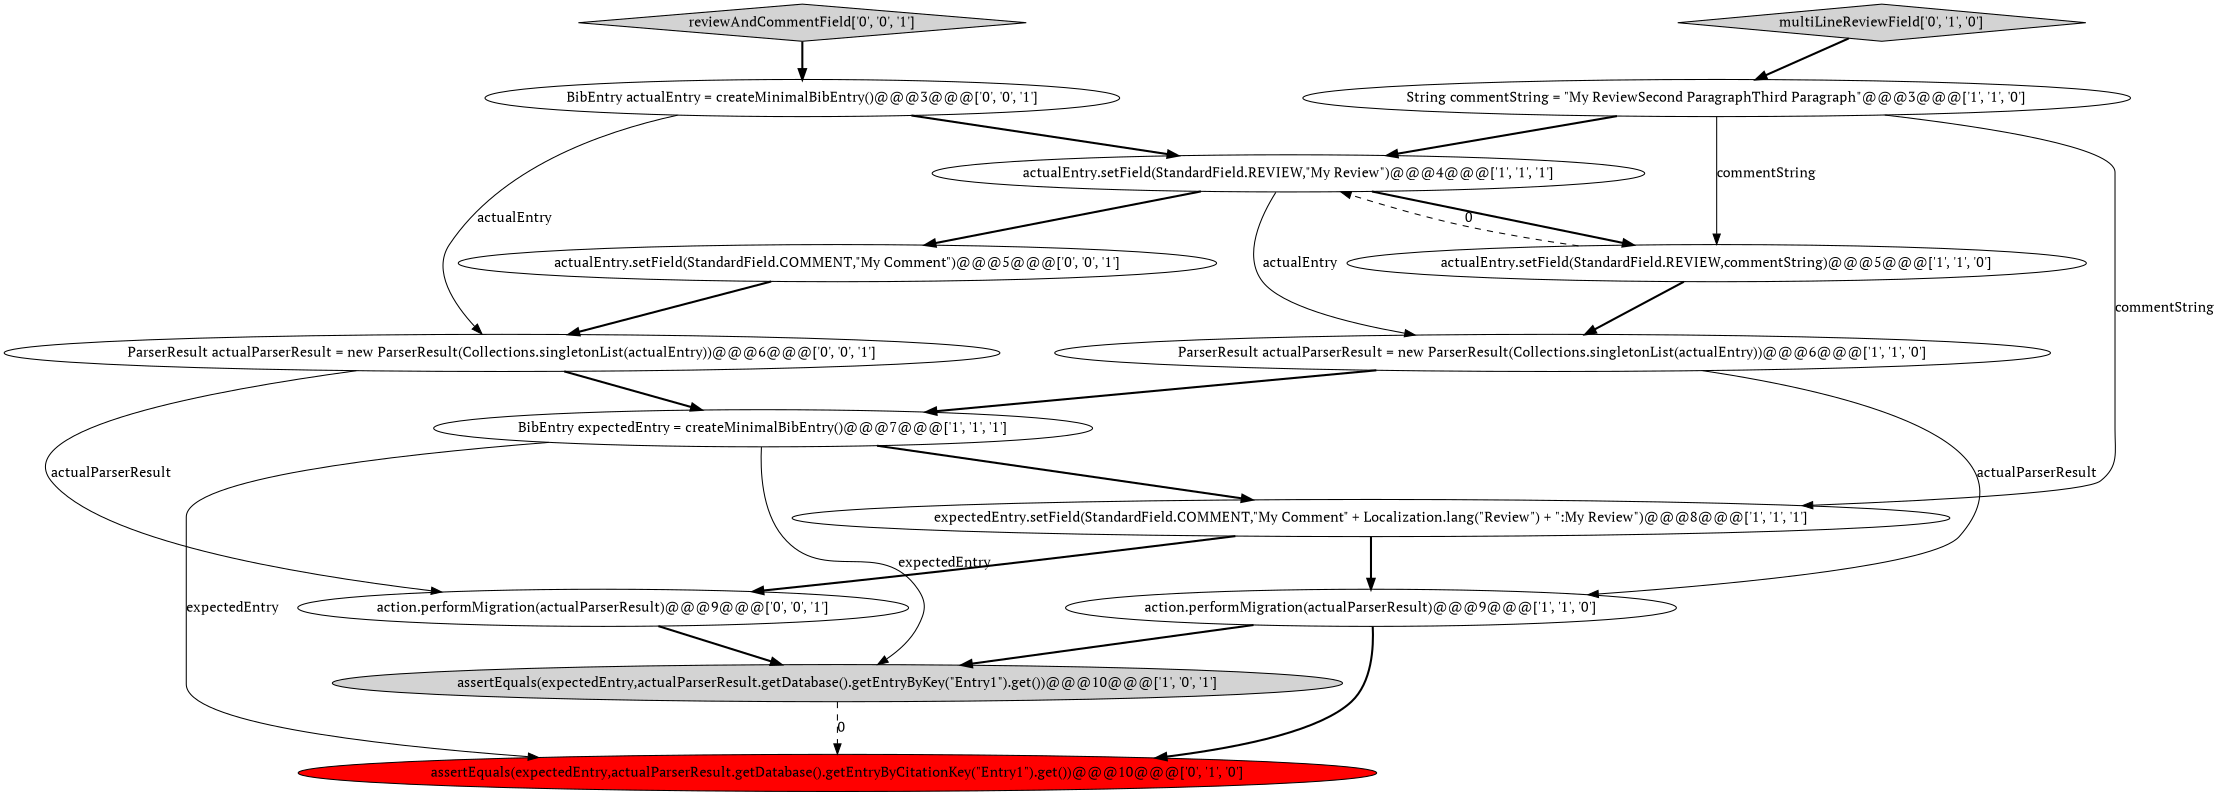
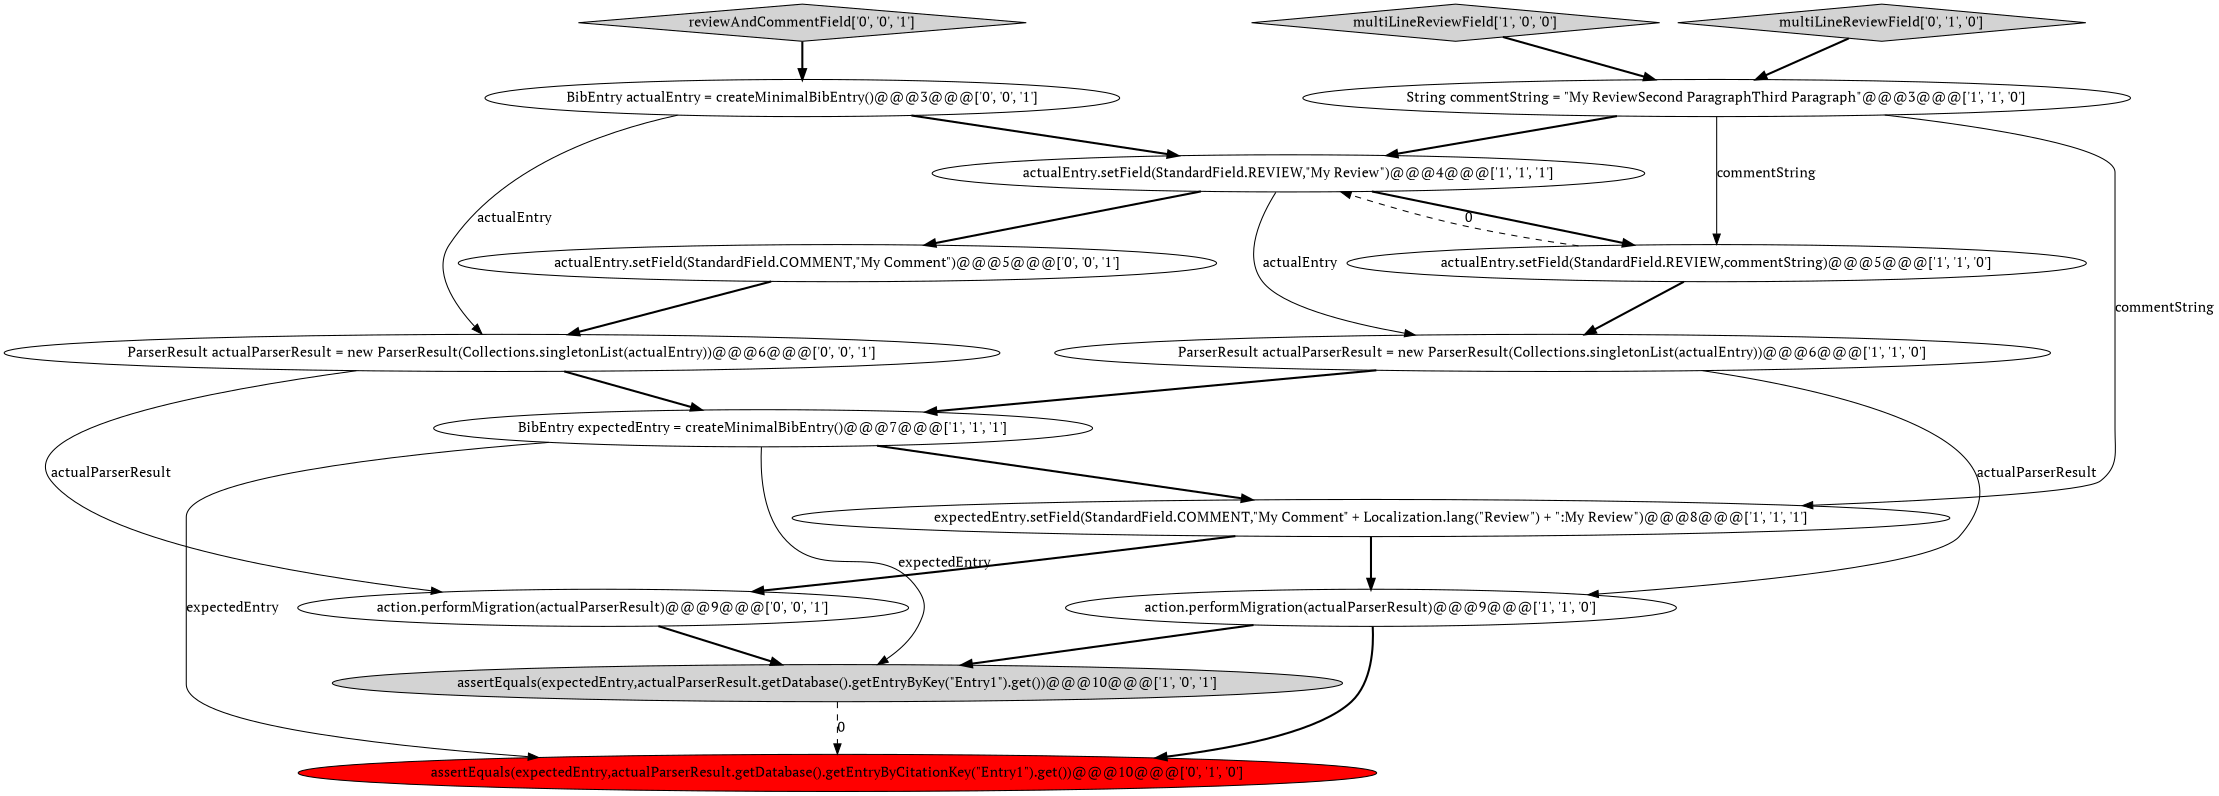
node "multiLineReviewField['1', '0', '0']": added
